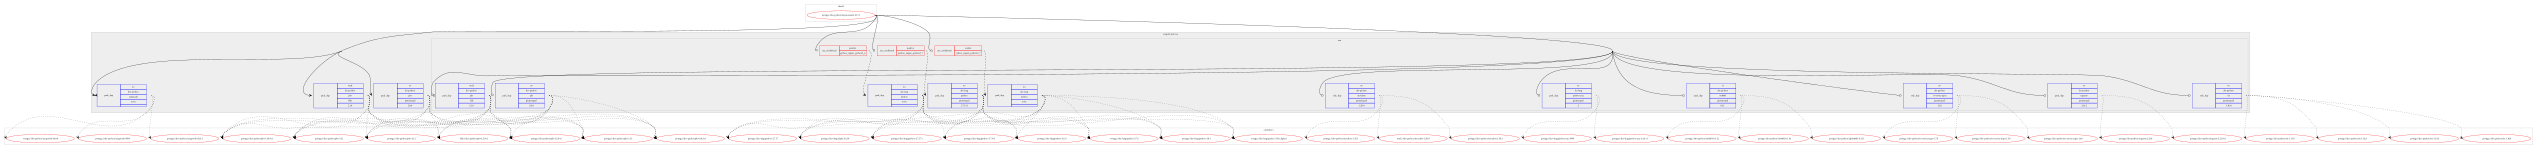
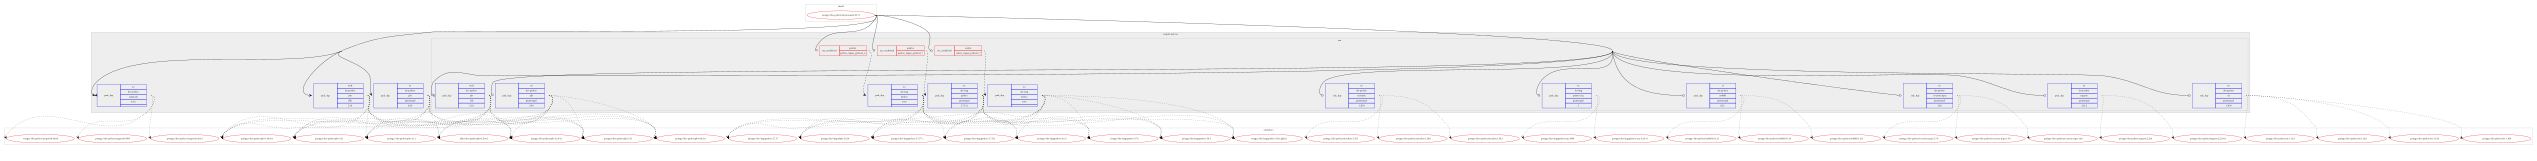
node "weak://dev-python/stevedore-1.28.0": label "weak://dev-python/stevedore-1.28.0" -> "portage://dev-python/stevedore-1.28.0"
node "portage://dev-python/alpha8601-0.1.11": label "portage://dev-python/alpha8601-0.1.11" -> "portage://dev-python/iso8601-0.1.11"
